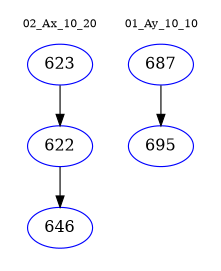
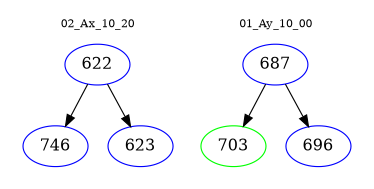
cluster "01_Ay_10_10": label "01_Ay_10_10" -> "01_Ay_10_00"
edge "623" -> "622": reversed
node "695": label "695" -> "696"
node "703": added
node "646": label "646" -> "746"
